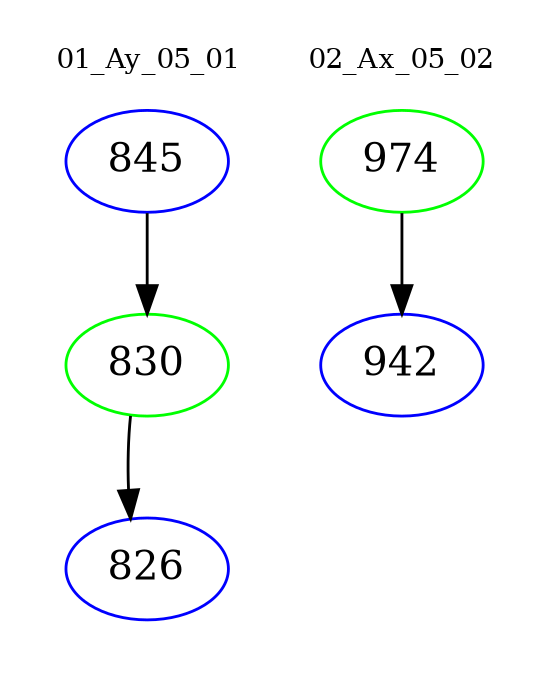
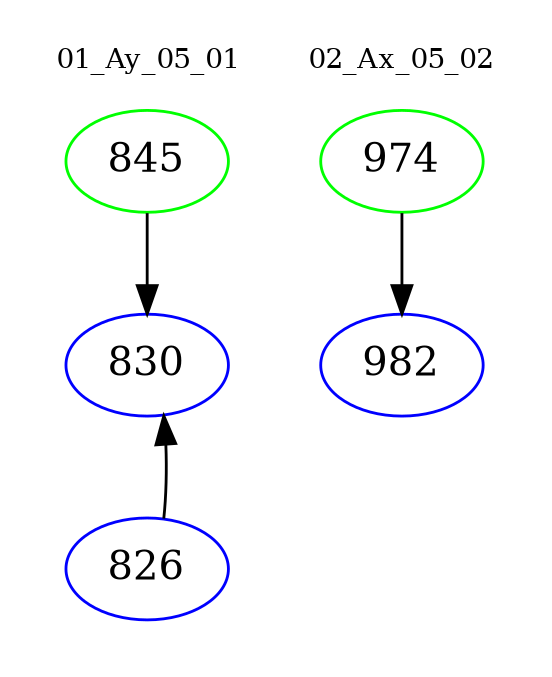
node "845": color blue -> green
node "830": color green -> blue
node "942": label "942" -> "982"
edge "830" -> "826": reversed
